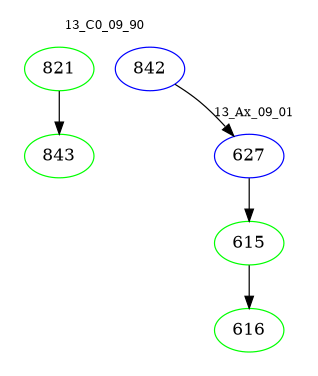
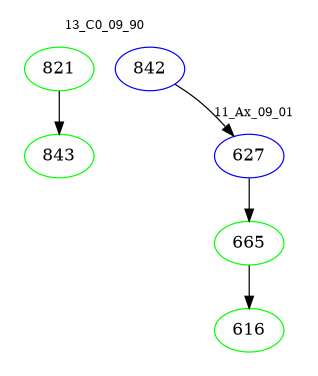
cluster "13_Ax_09_01": label "13_Ax_09_01" -> "11_Ax_09_01"
node "615": label "615" -> "665"
